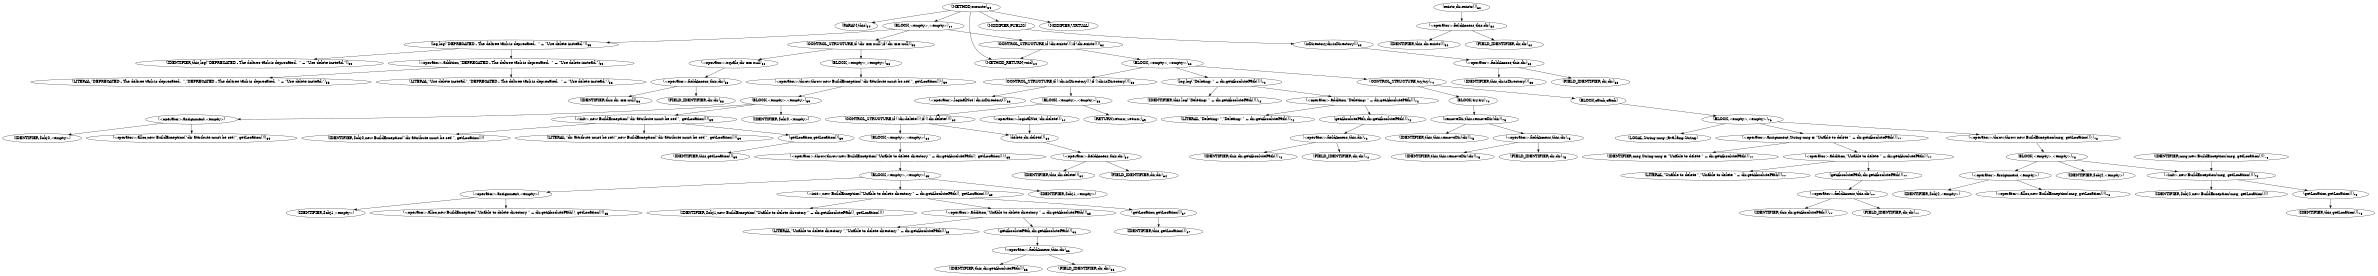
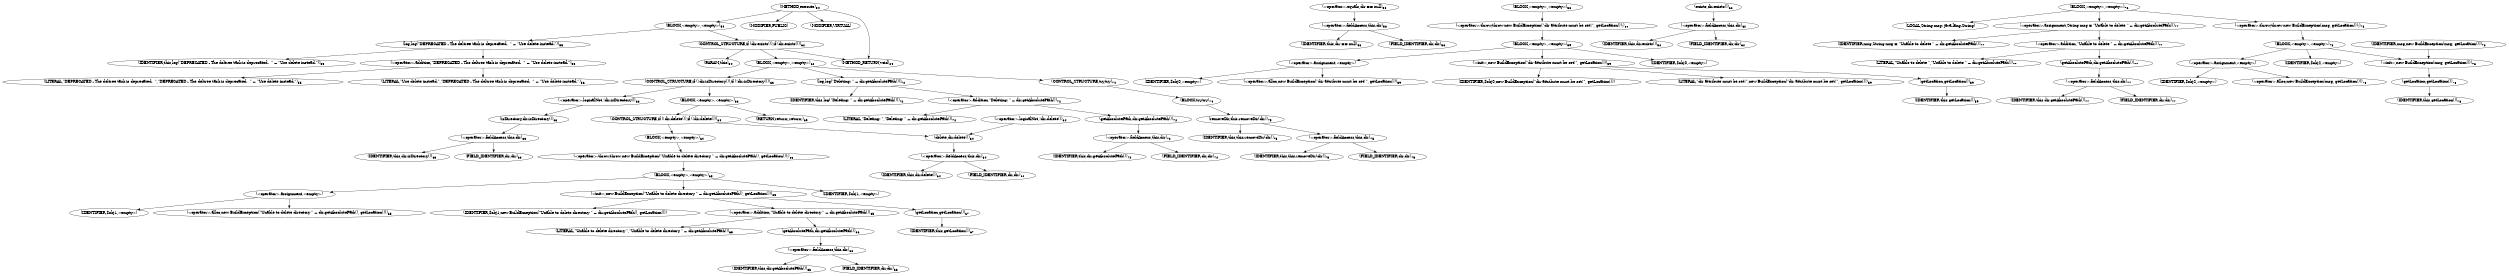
edge "(METHOD,execute)" -> "(PARAM,this)": now "(CONTROL_STRUCTURE,if (dir.exists()),if (dir.exists()))" -> "(PARAM,this)"
edge "(MODIFIER,PUBLIC)" -> "(isDirectory,dir.isDirectory())": now "(<operator>.logicalNot,!dir.isDirectory())" -> "(isDirectory,dir.isDirectory())"
node "(CONTROL_STRUCTURE,if (dir == null),if (dir == null))": removed
node "(BLOCK,catch,catch)": removed
node "(IDENTIFIER,$obj2,new BuildException(msg, getLocation()))": removed
